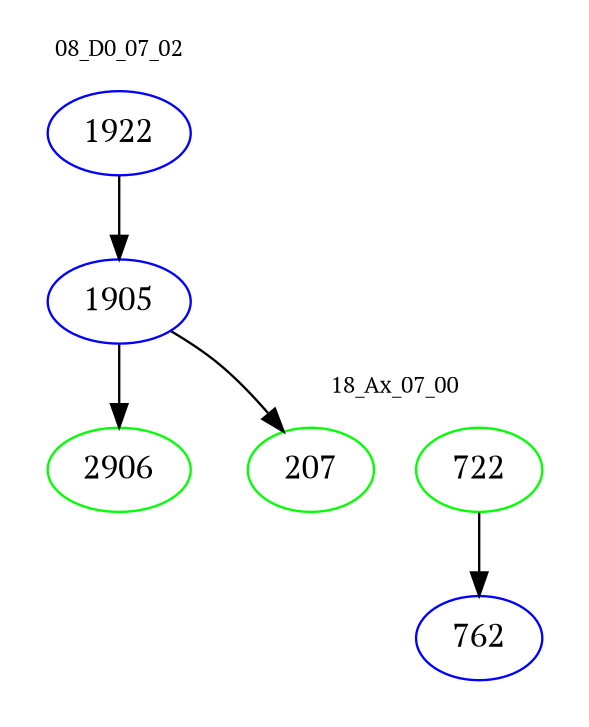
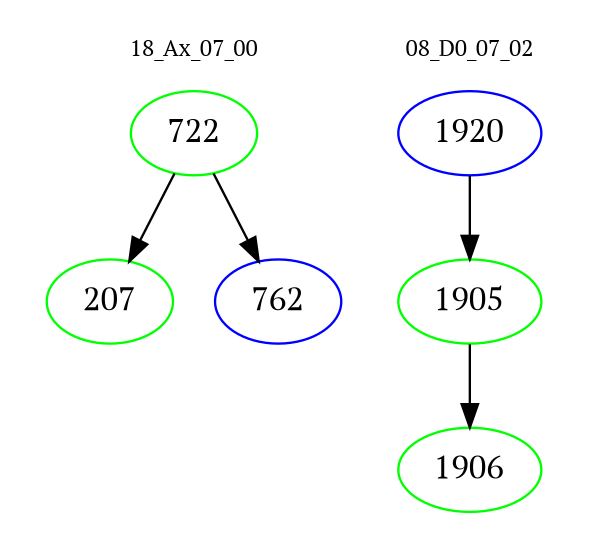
node "1922": label "1922" -> "1920"
node "1905": color blue -> green
edge "1905" -> "207": now "722" -> "207"
node "2906": label "2906" -> "1906"
